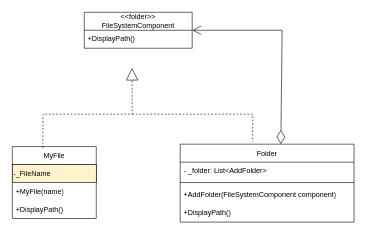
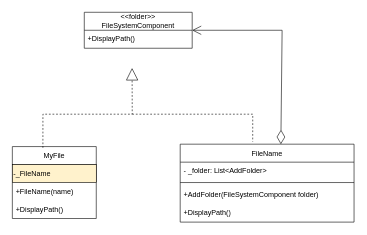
node "Folder": label "Folder" -> "FileName"
node "+MyFile(name)": label "+MyFile(name)" -> "+FileName(name)"
node "+AddFolder(FileSystemComponent component)": label "+AddFolder(FileSystemComponent component)" -> "+AddFolder(FileSystemComponent folder)"
